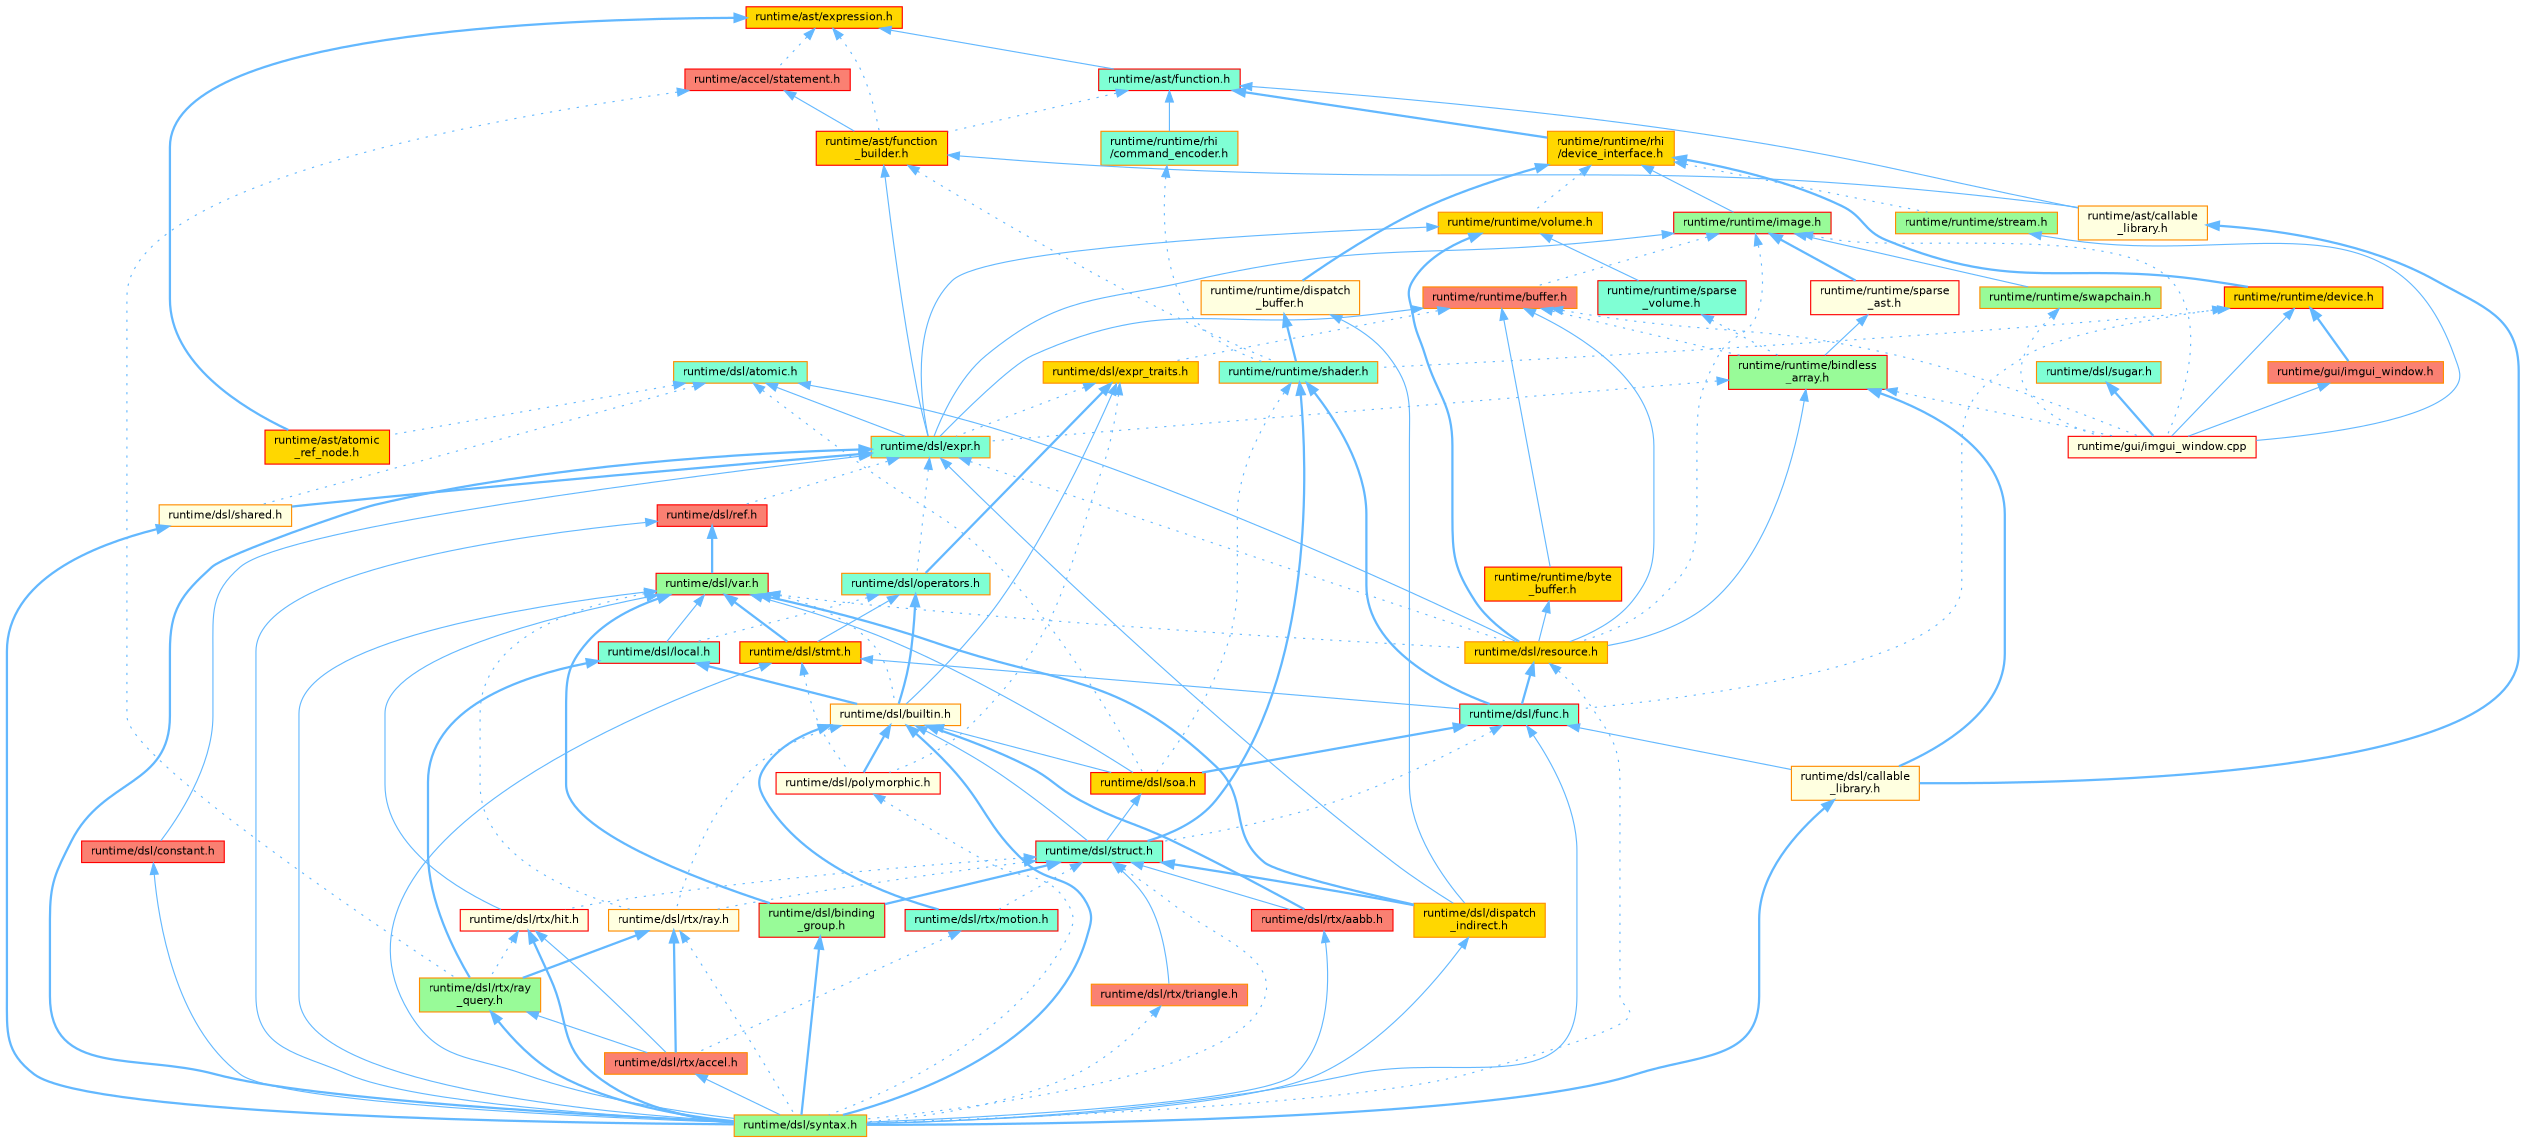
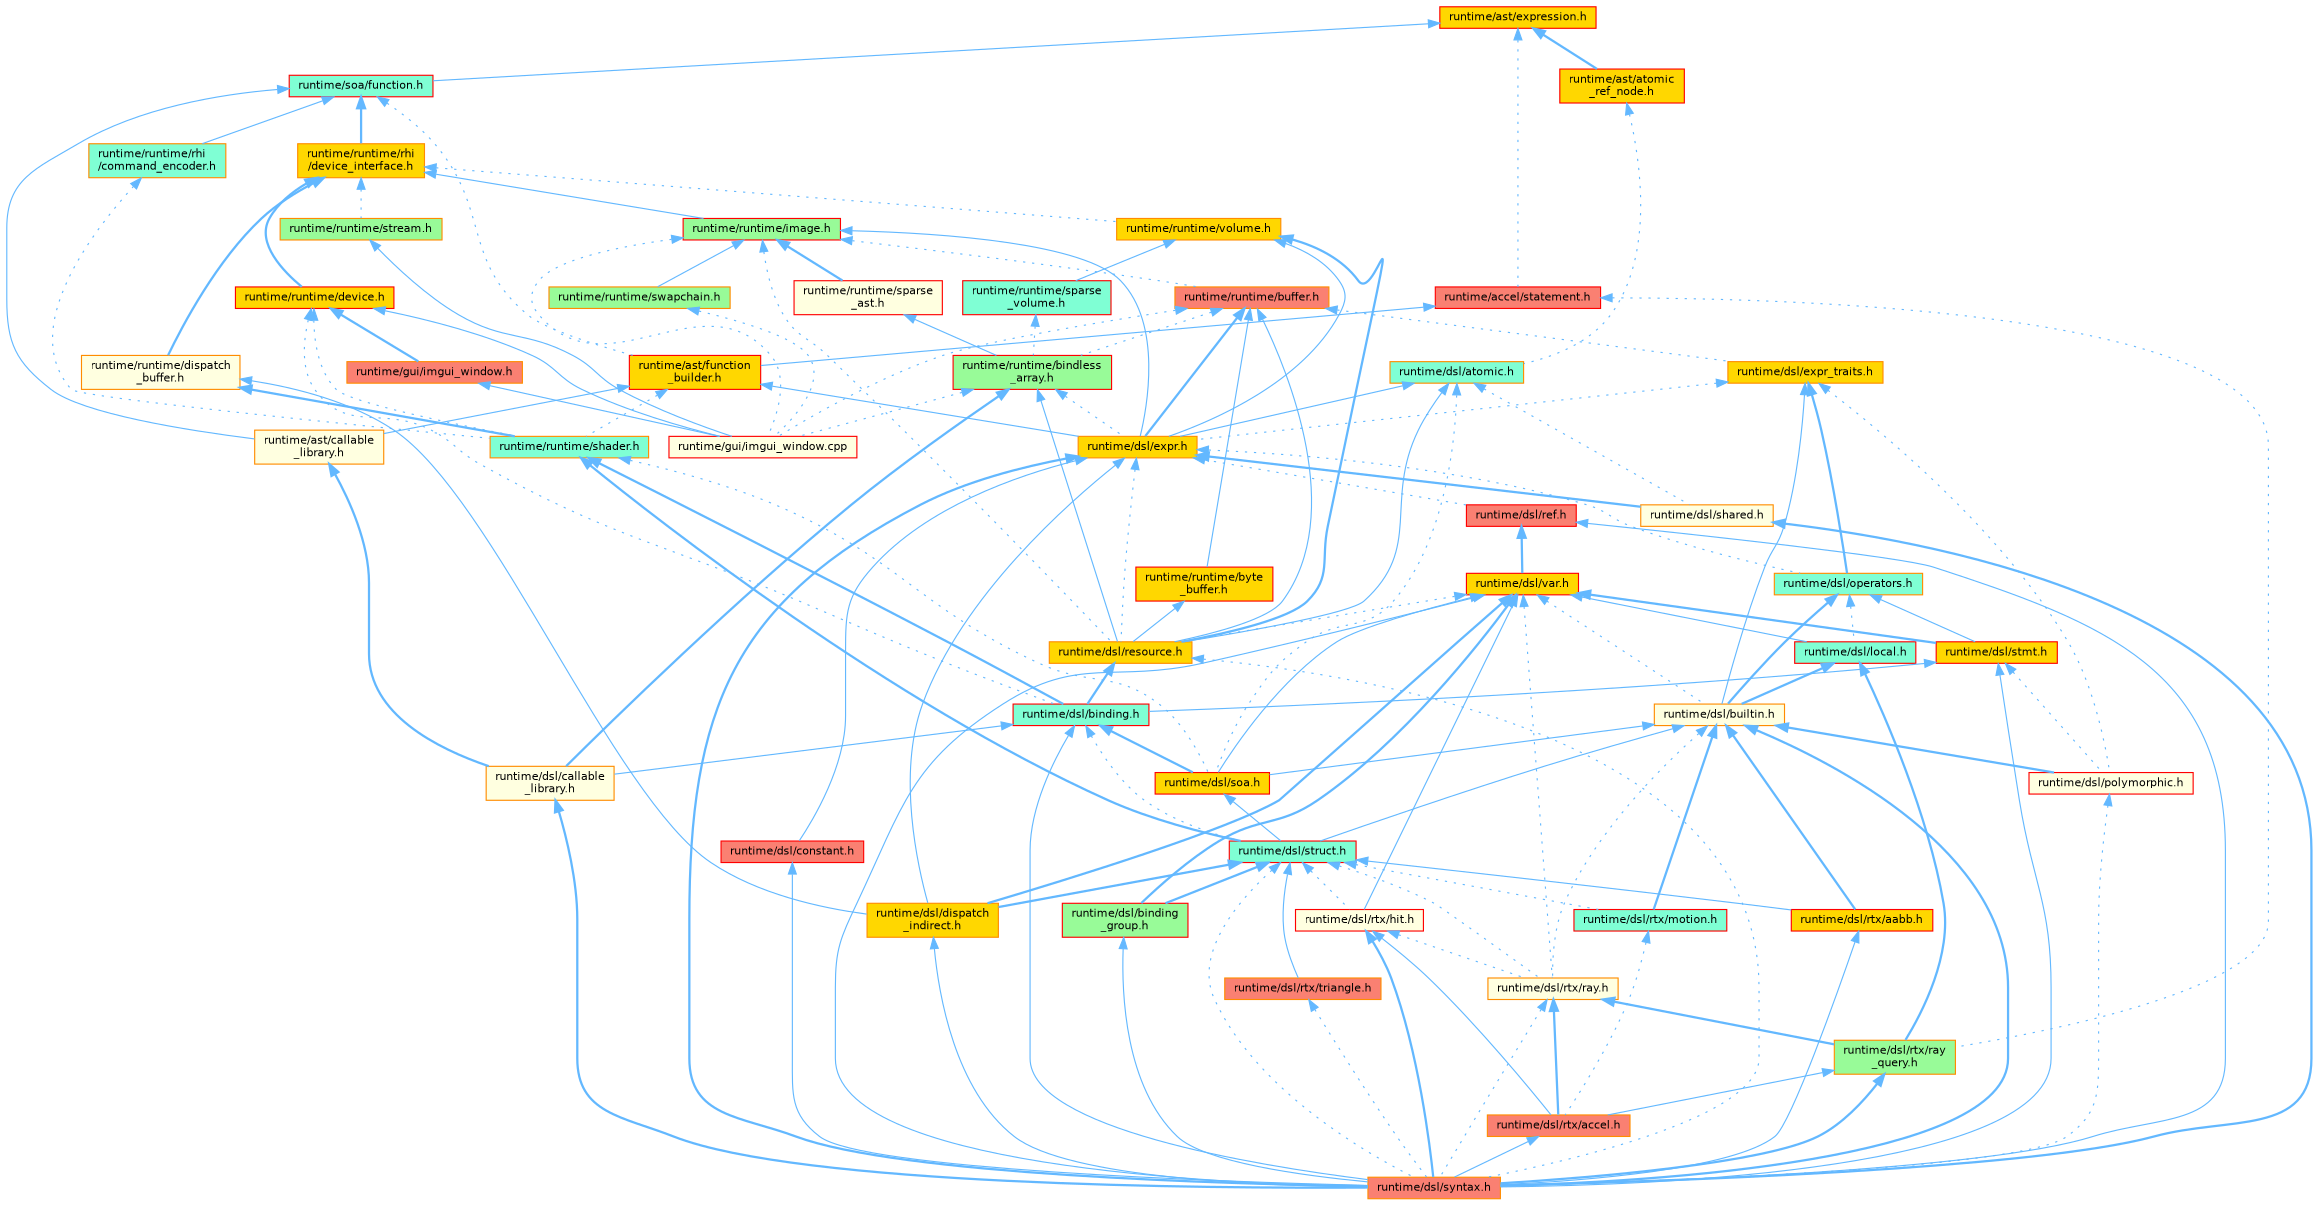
node "runtime/ast/function.h": label "runtime/ast/function.h" -> "runtime/soa/function.h"
edge "runtime/ast/function _builder.h" -> "runtime/ast/expression.h": removed
edge "runtime/dsl/expr.h" -> "runtime/runtime/buffer.h": style solid -> bold
node "runtime/dsl/sugar.h": removed
edge "runtime/ast/atomic _ref_node.h" -> "runtime/dsl/atomic.h": reversed
node "runtime/dsl/expr.h": fillcolor aquamarine -> gold
node "runtime/dsl/var.h": fillcolor palegreen -> gold
node "runtime/dsl/func.h": label "runtime/dsl/func.h" -> "runtime/dsl/binding.h"
node "runtime/dsl/rtx/aabb.h": fillcolor salmon -> gold
edge "runtime/dsl/rtx/ray _query.h" -> "runtime/dsl/rtx/hit.h": now "runtime/dsl/rtx/ray.h" -> "runtime/dsl/rtx/hit.h"
edge "runtime/dsl/syntax.h" -> "runtime/dsl/binding _group.h": style bold -> solid
node "runtime/dsl/syntax.h": fillcolor palegreen -> salmon
